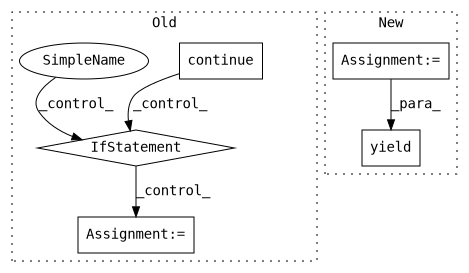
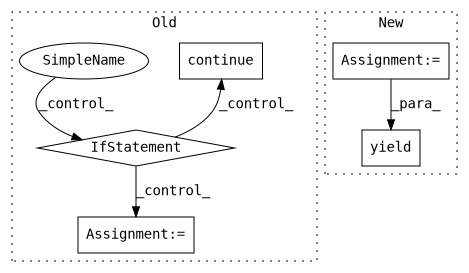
edge "continue" -> "IfStatement": reversed
